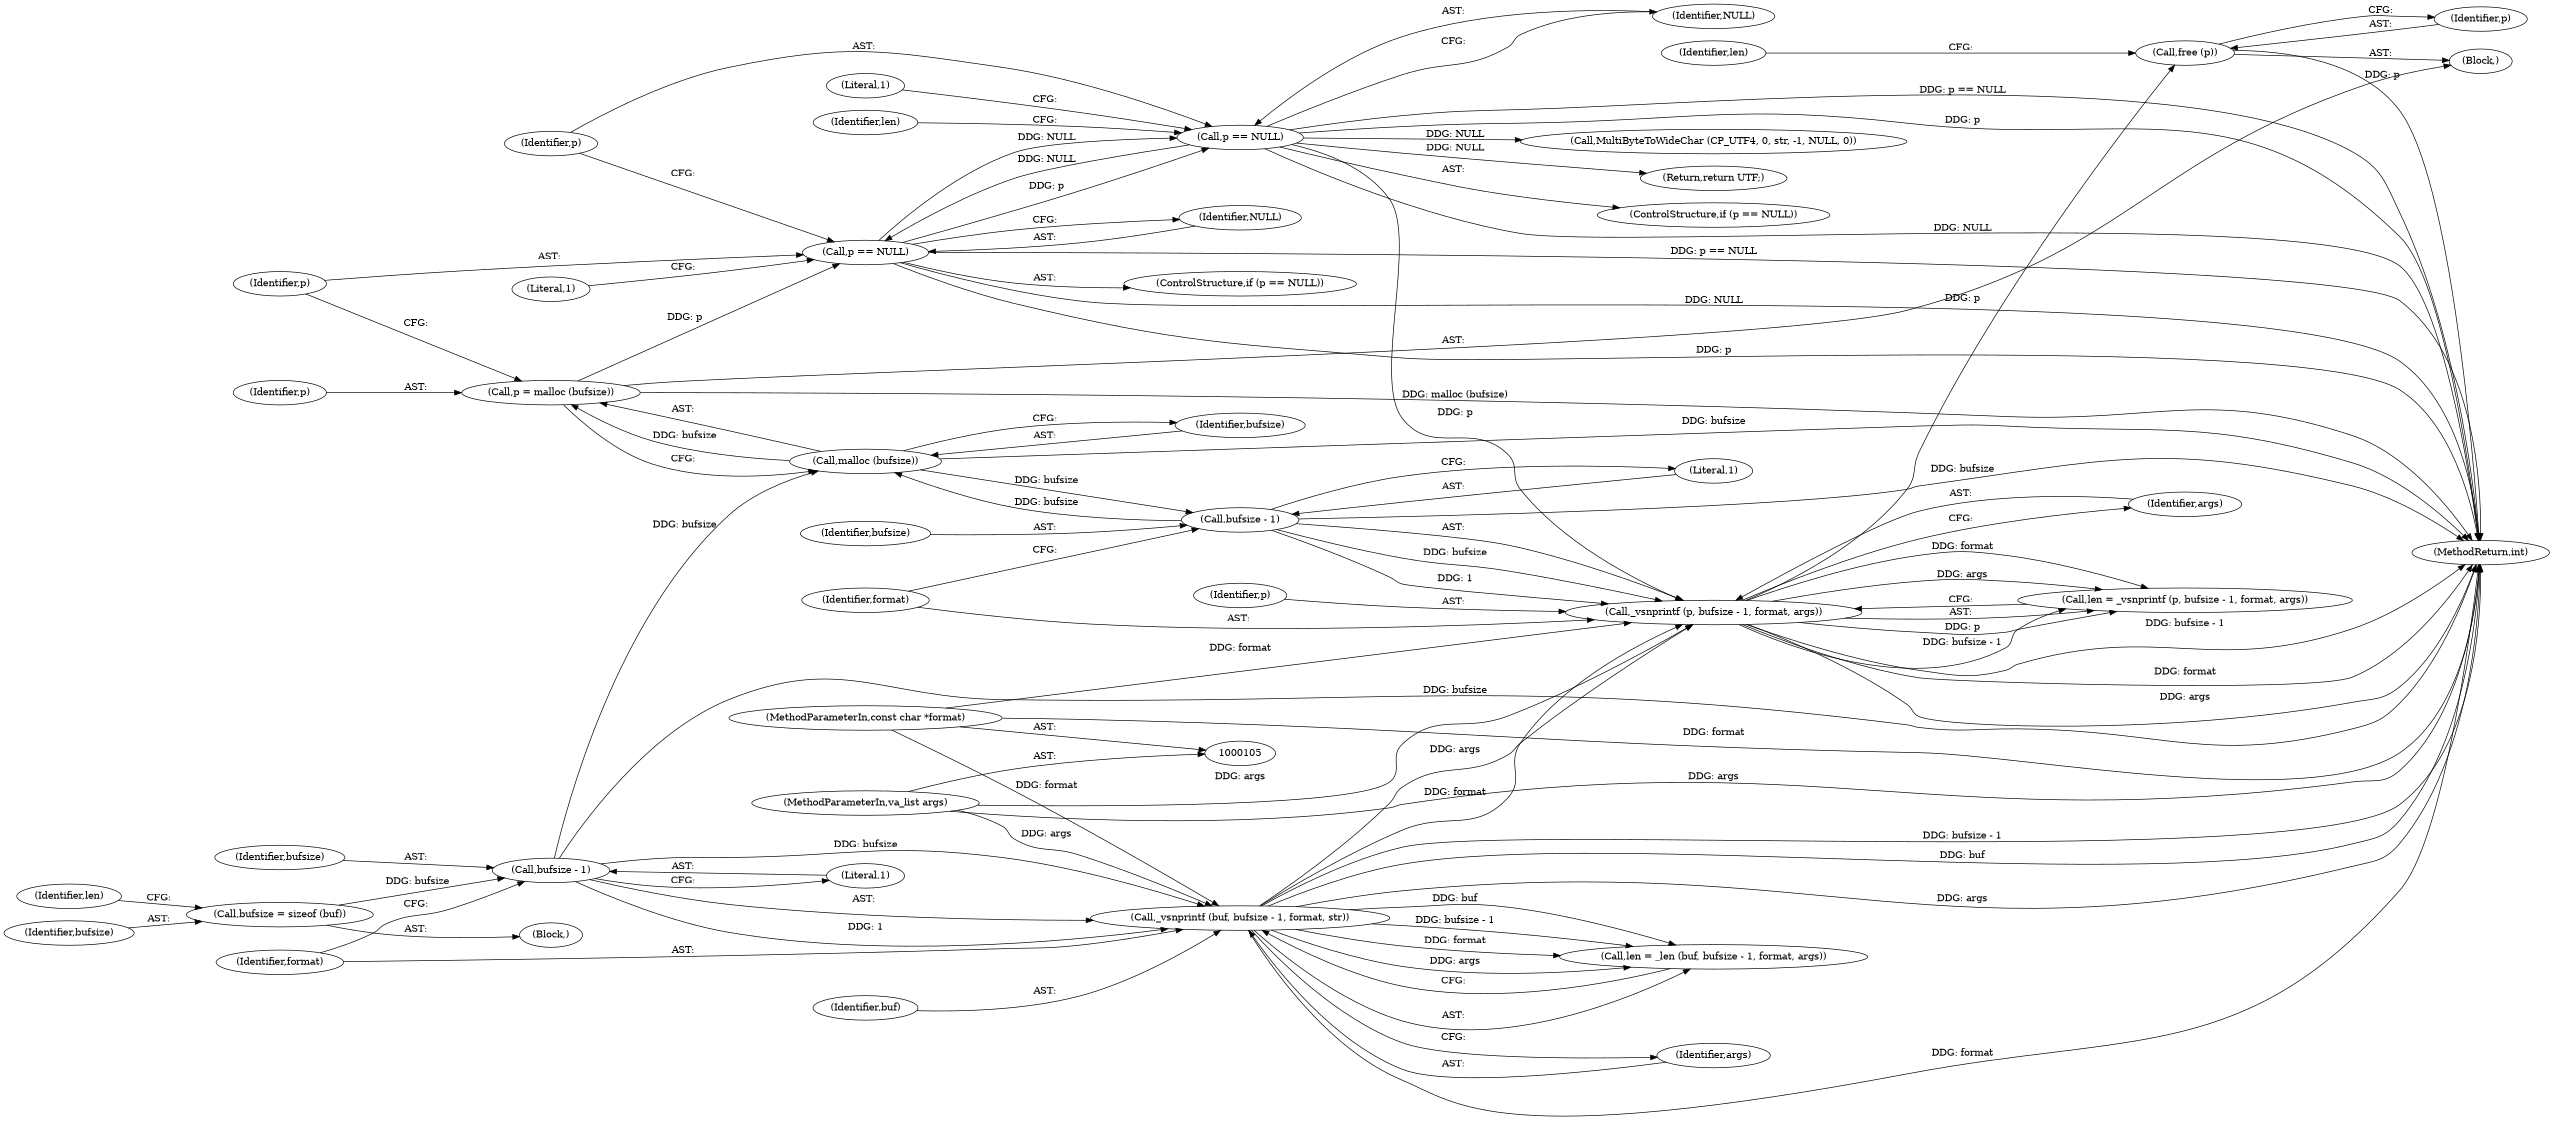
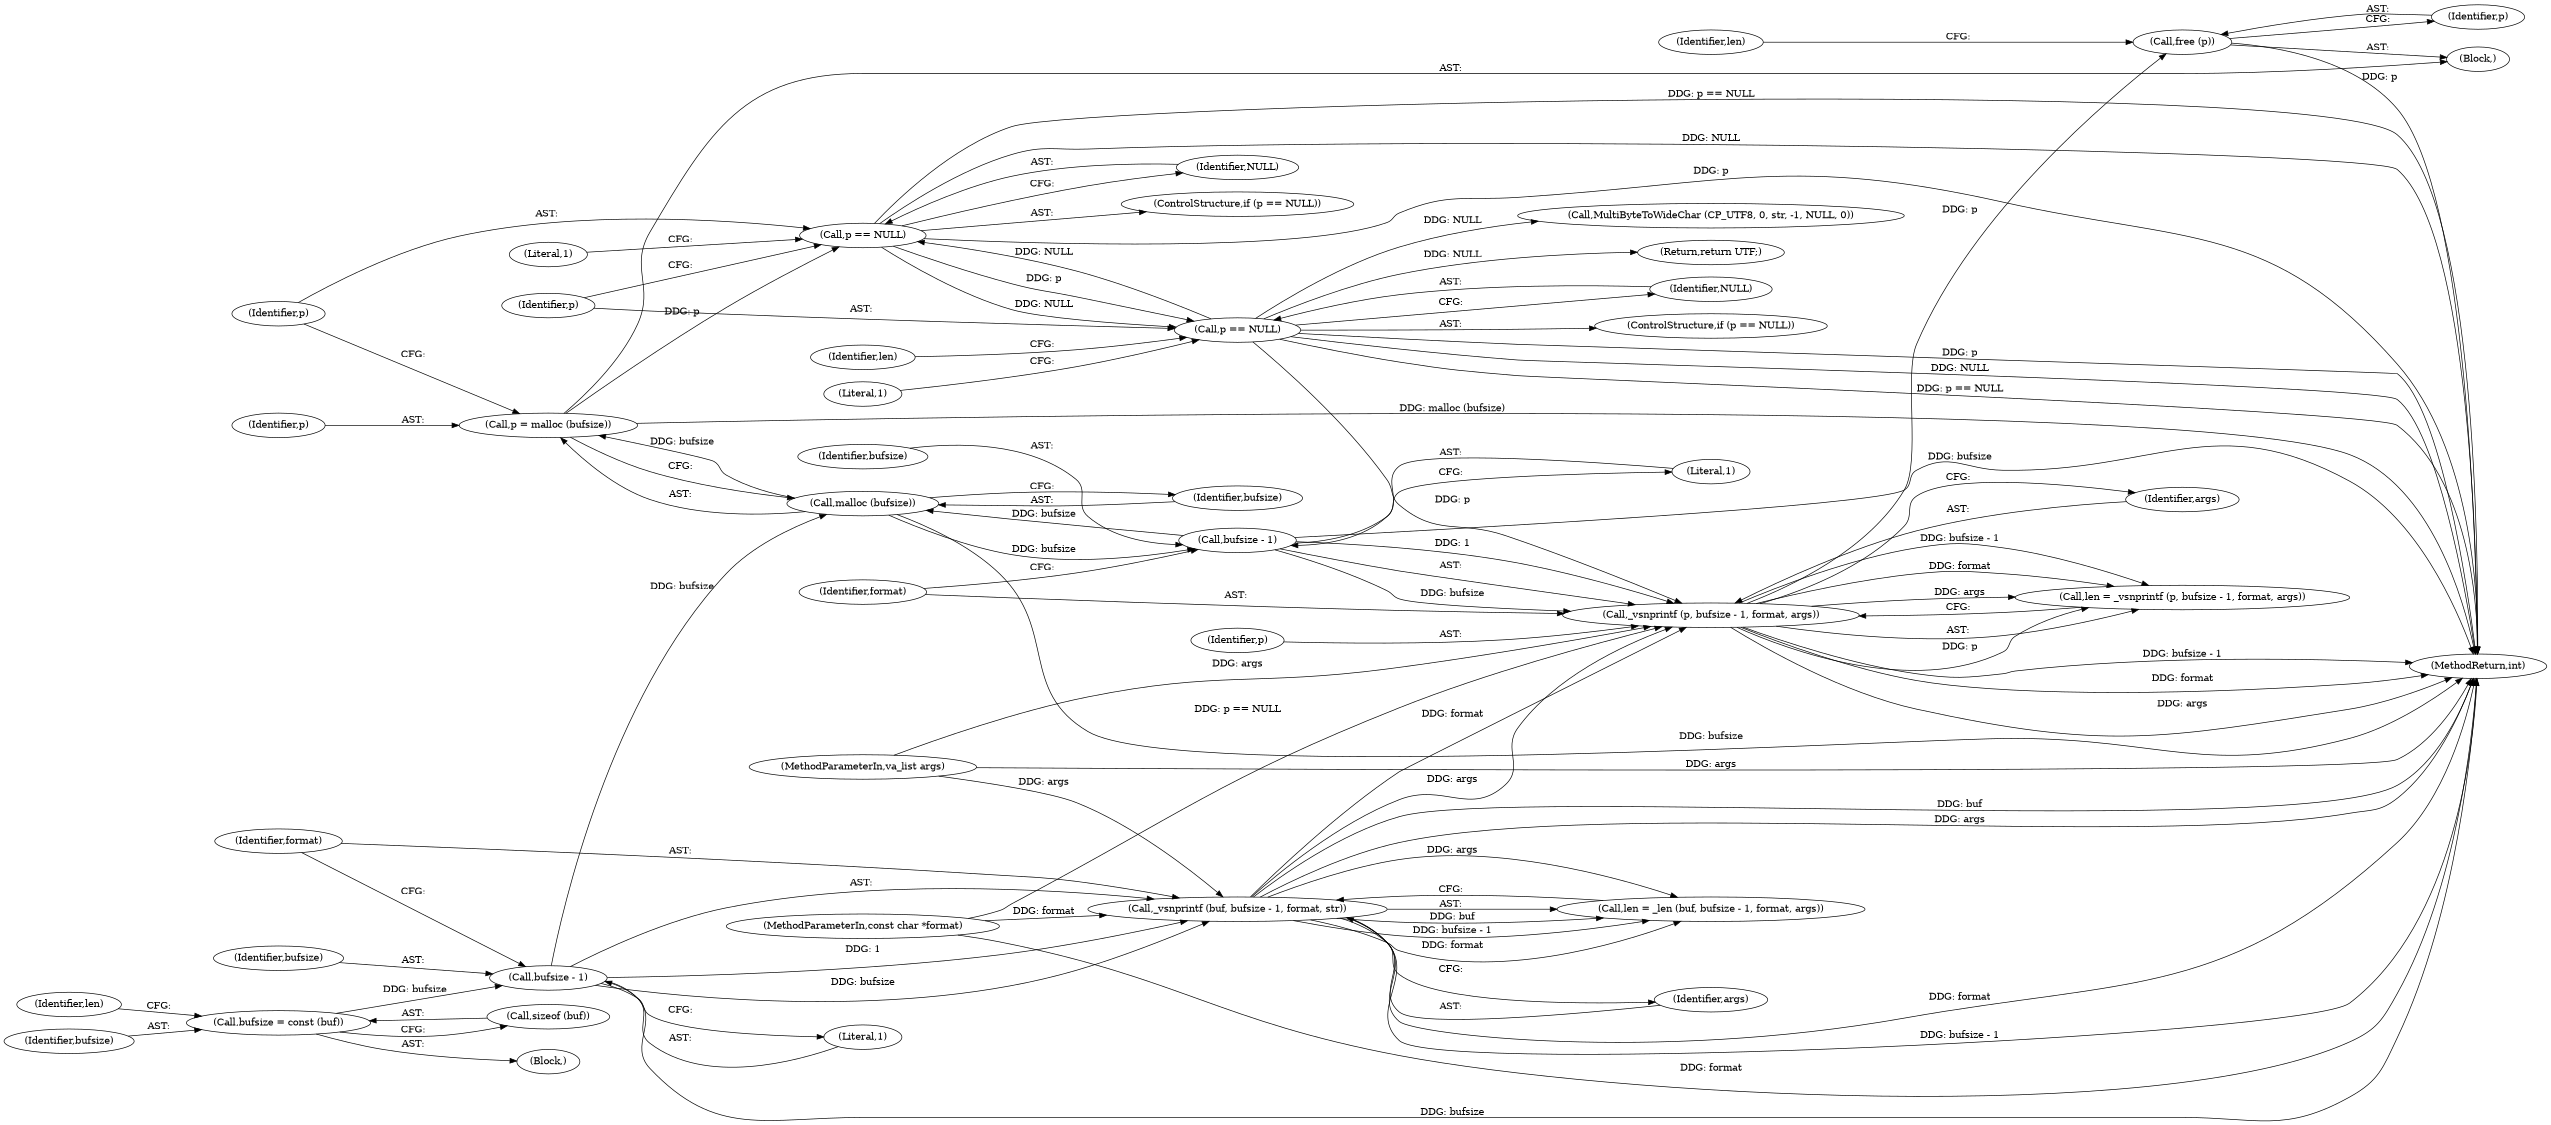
node "(Call,MultiByteToWideChar (CP_UTF4, 0, str, -1, NULL, 0))": label "(Call,MultiByteToWideChar (CP_UTF4, 0, str, -1, NULL, 0))" -> "(Call,MultiByteToWideChar (CP_UTF8, 0, str, -1, NULL, 0))"
edge "(MethodParameterIn,const char *format)" -> "(Call,_vsnprintf (p, bufsize - 1, format, args))": label "DDG: format" -> "DDG: p == NULL"
node "1000105": removed
node "(Call,bufsize = sizeof (buf))": label "(Call,bufsize = sizeof (buf))" -> "(Call,bufsize = const (buf))"
node "(Identifier,buf)": removed
node "(Call,sizeof (buf))": added
